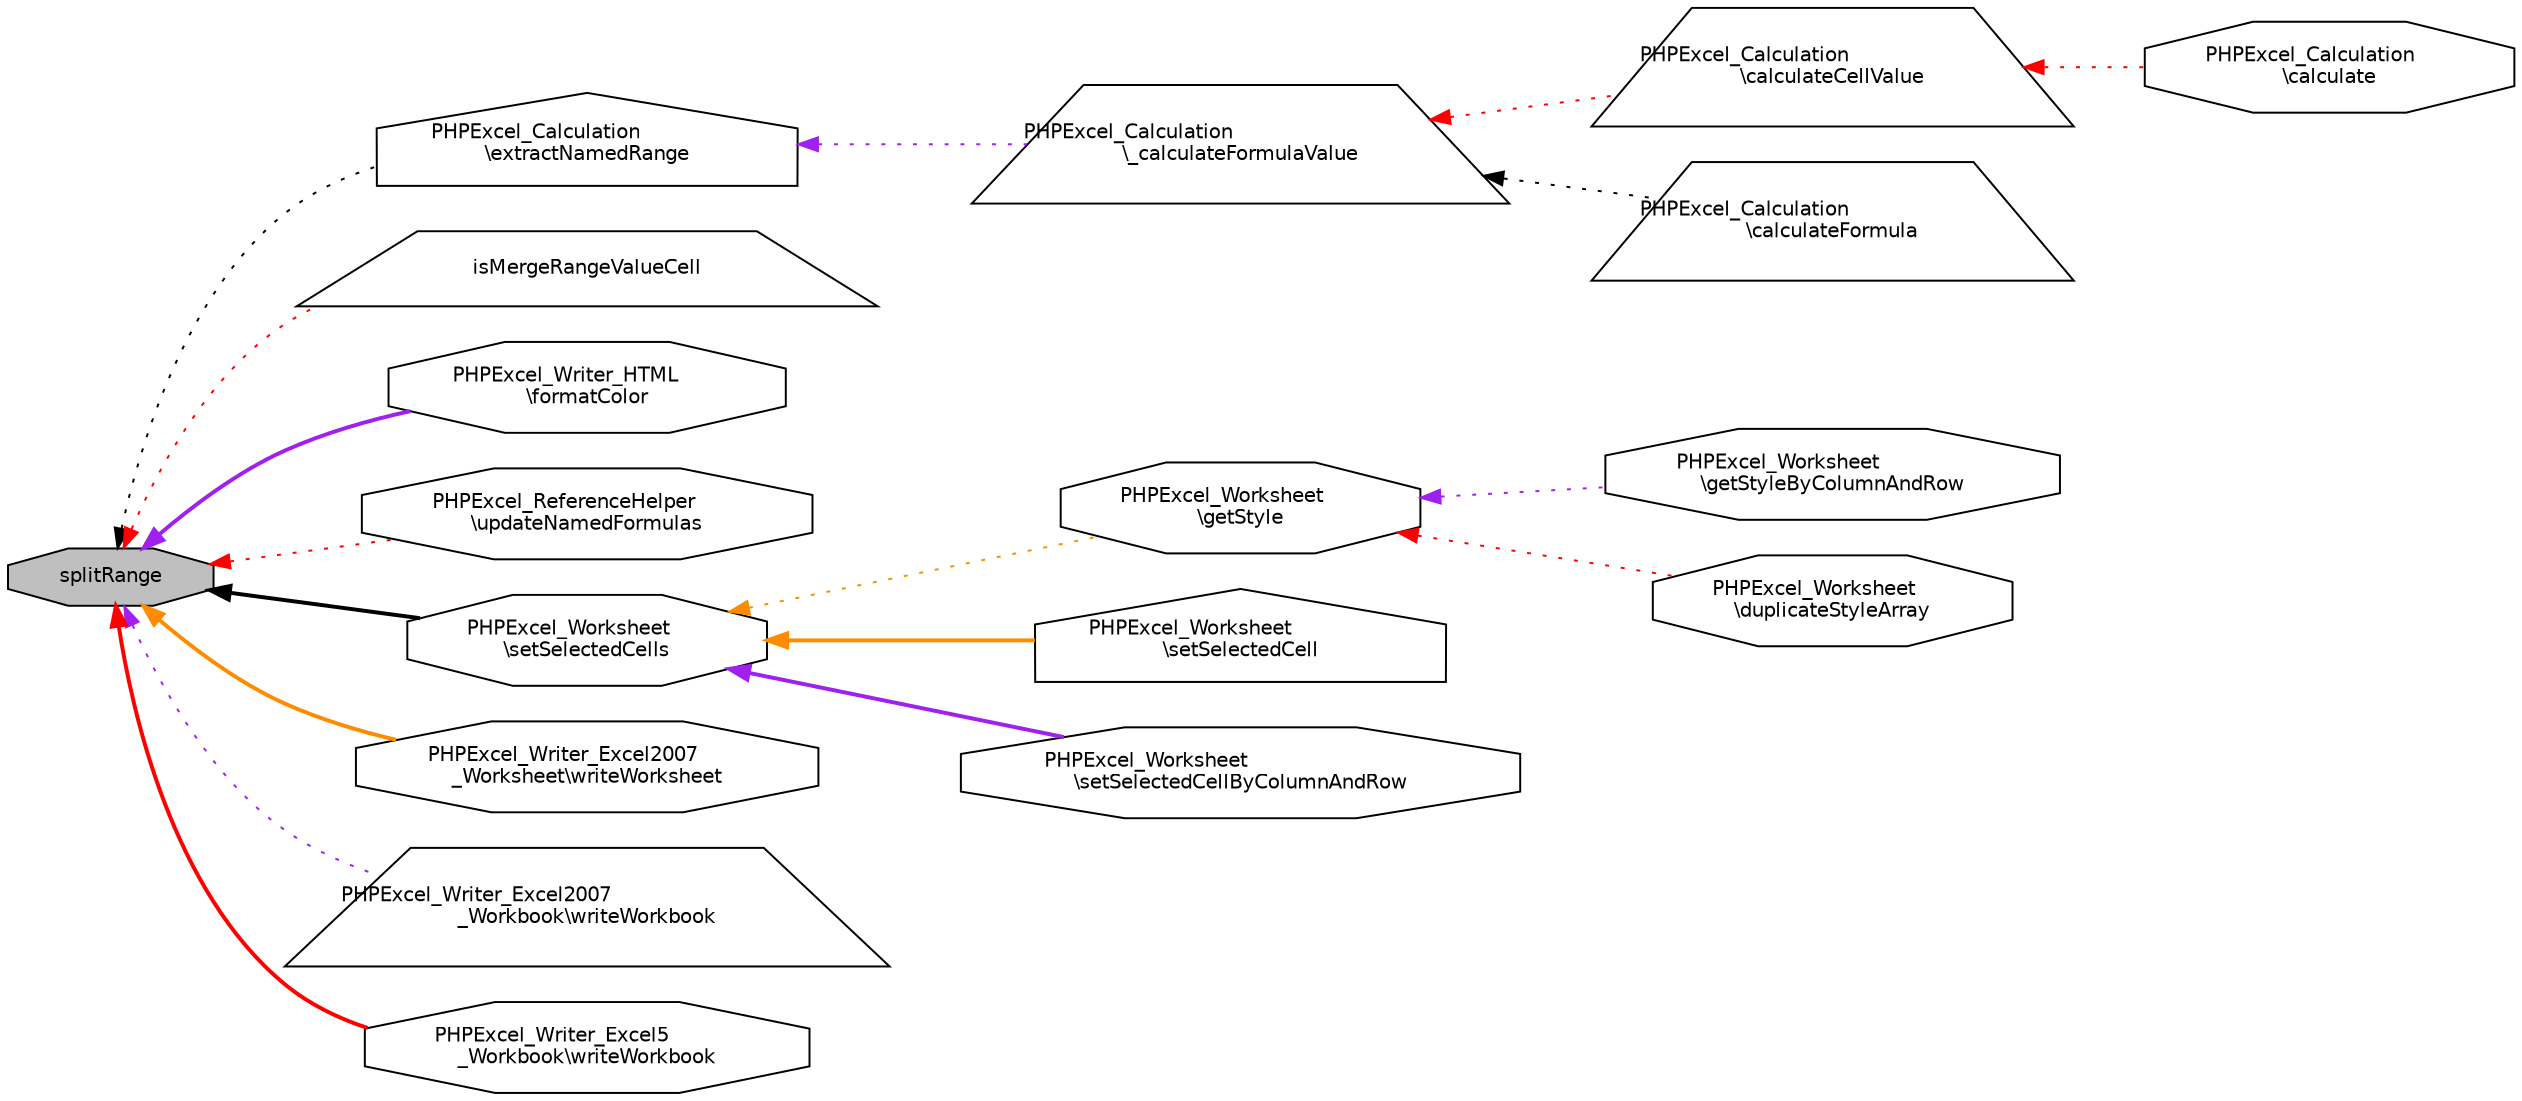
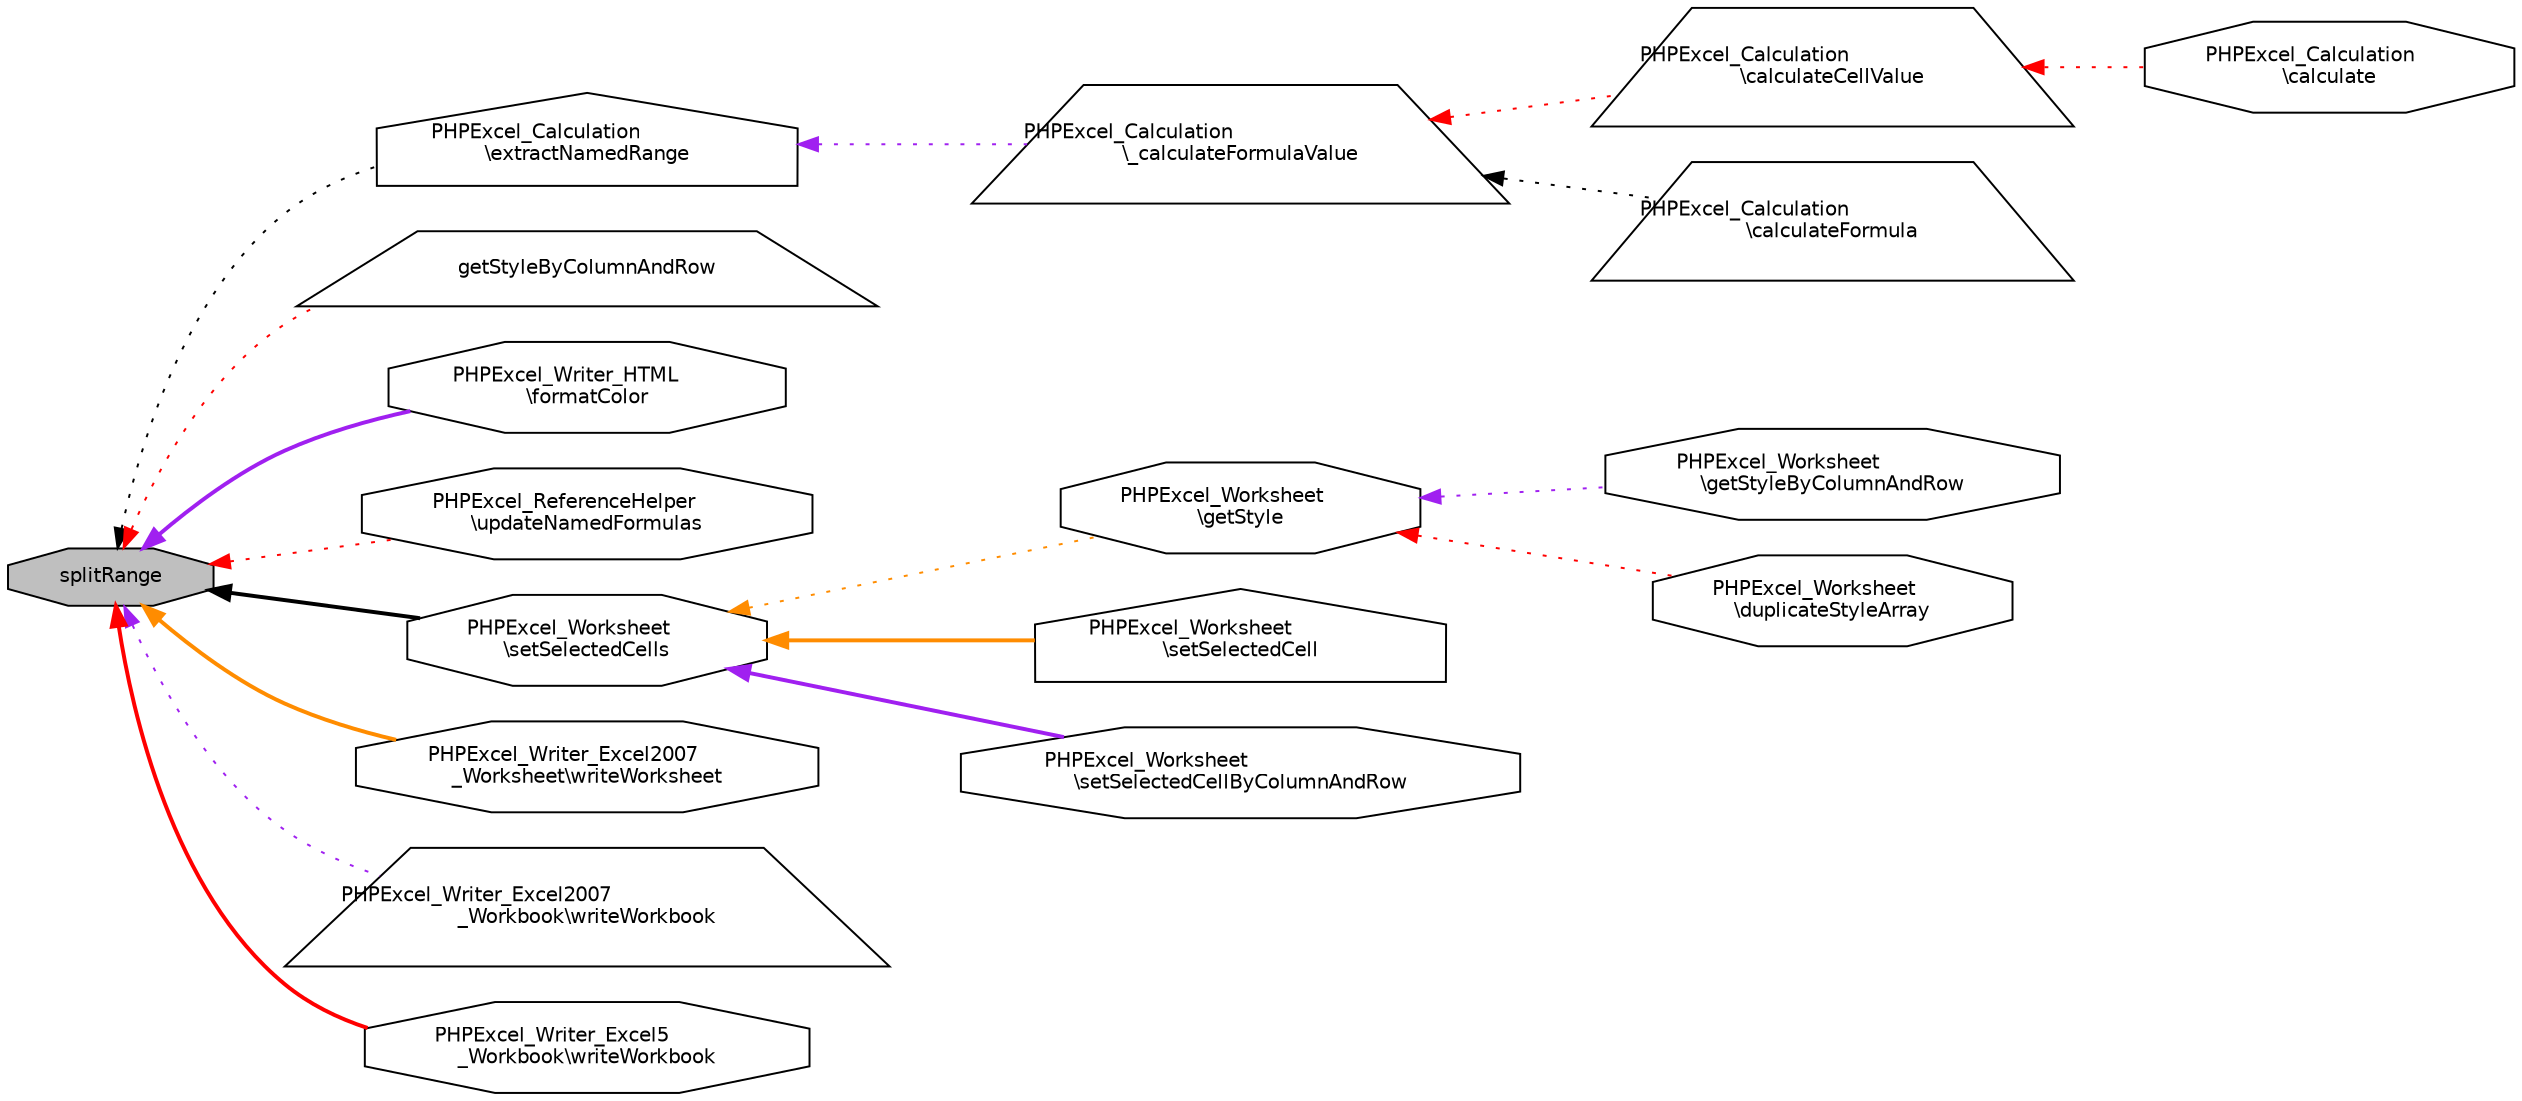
node "isMergeRangeValueCell": label "isMergeRangeValueCell" -> "getStyleByColumnAndRow"
